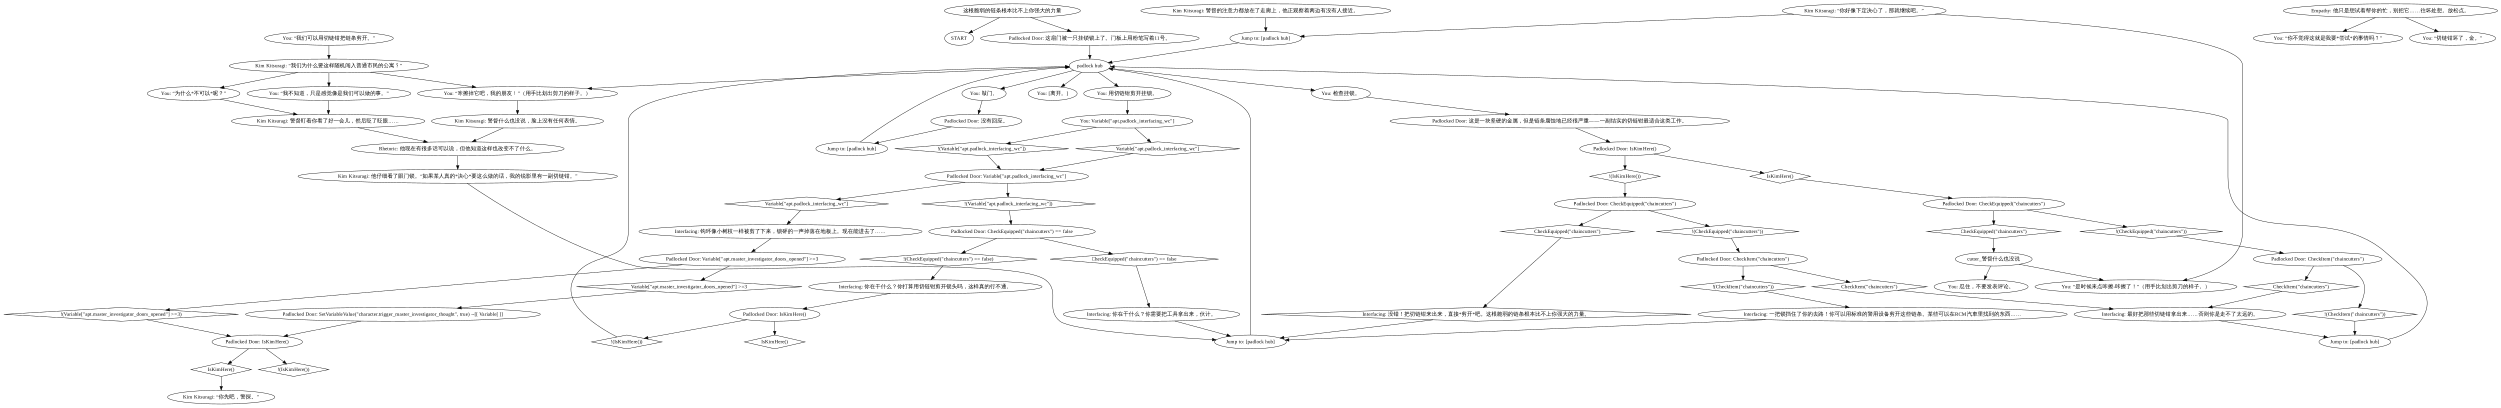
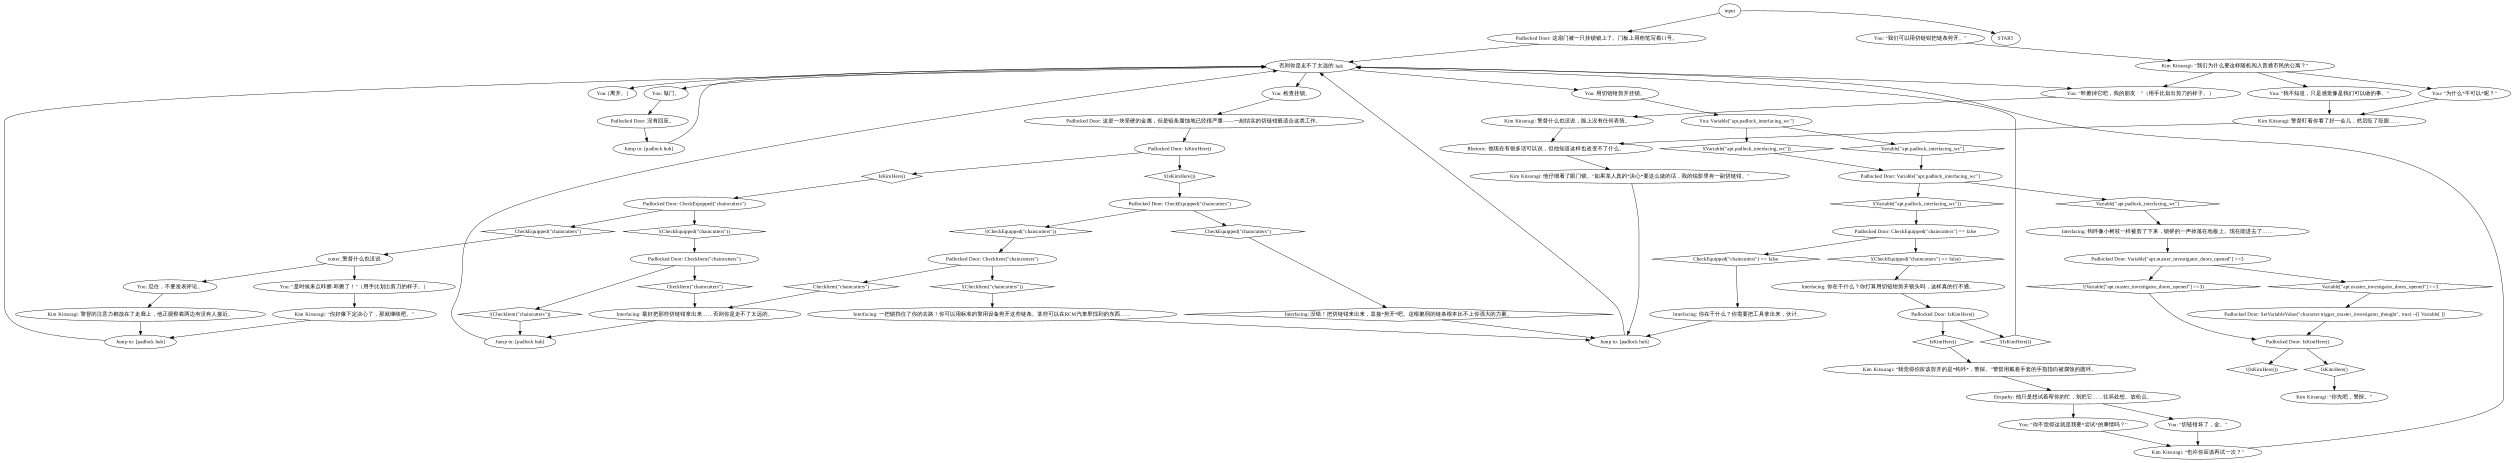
node "这根脆弱的链条根本比不上你强大的力量": label "这根脆弱的链条根本比不上你强大的力量" -> "input"
edge "Kim Kitsuragi: “你好像下定决心了，那就继续吧。”" -> "You: “是时候来点咔擦-咔擦了！”（用手比划出剪刀的样子。）": reversed
node "padlock hub": label "padlock hub" -> "否则你是走不了太远的 hub"
edge "You: 忍住，不要发表评论。" -> "Kim Kitsuragi: 警督的注意力都放在了走廊上，他正观察着两边有没有人接近。": added
node "Kim Kitsuragi: “我觉得你应该剪开的是*钩环*，警探。”警督用戴着手套的手指指向被腐蚀的圆环。": added
node "Kim Kitsuragi: “也许你应该再试一次？”": added
